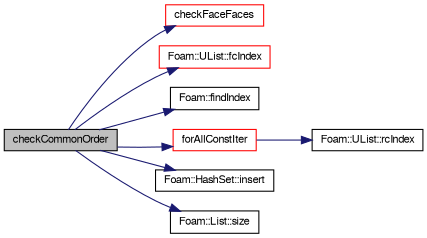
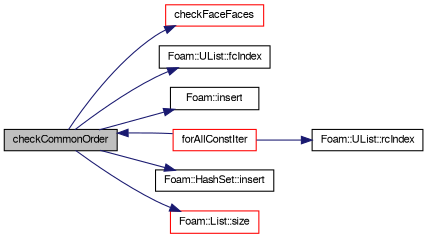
node "Foam::UList::fcIndex": color red -> black
node "Foam::findIndex": label "Foam::findIndex" -> "Foam::insert"
edge "checkCommonOrder" -> "forAllConstIter": reversed
node "Foam::List::size": color black -> red
